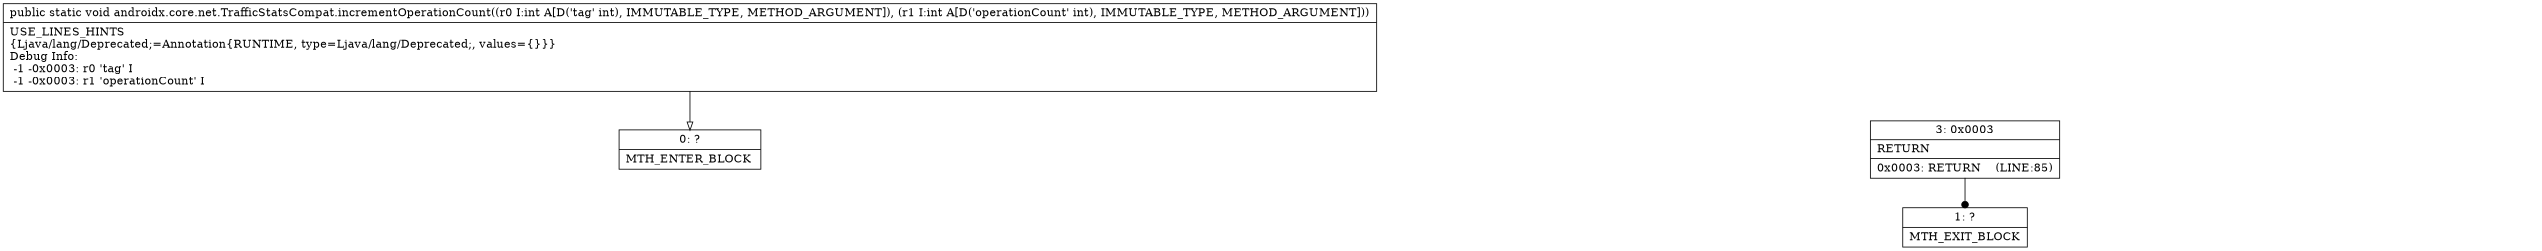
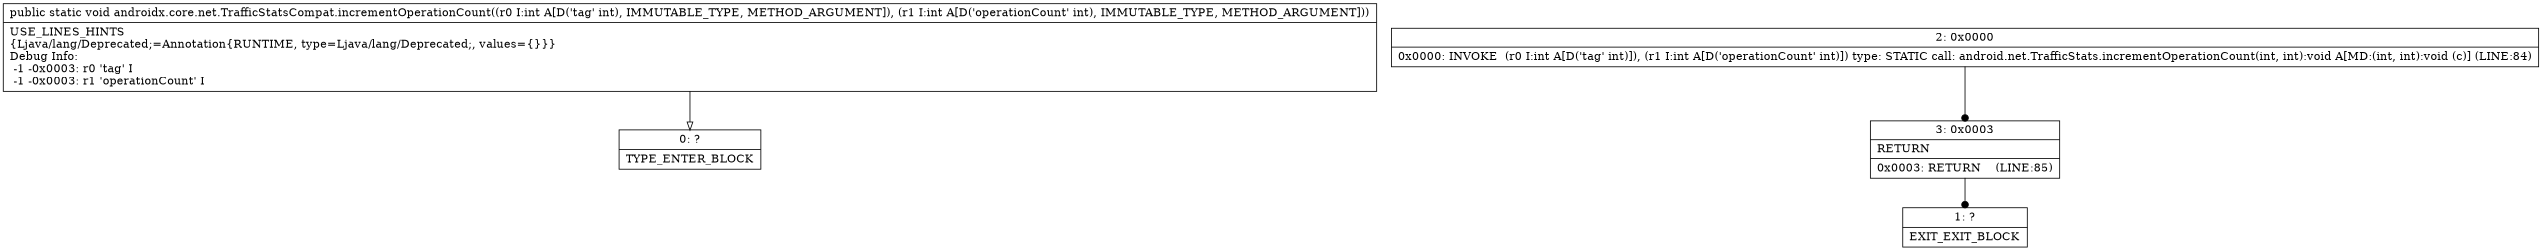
node "2: 0x0000": added
node "0: ?": text "MTH_ENTER_BLOCK" -> "TYPE_ENTER_BLOCK"
node "1: ?": text "MTH_EXIT_BLOCK" -> "EXIT_EXIT_BLOCK"
